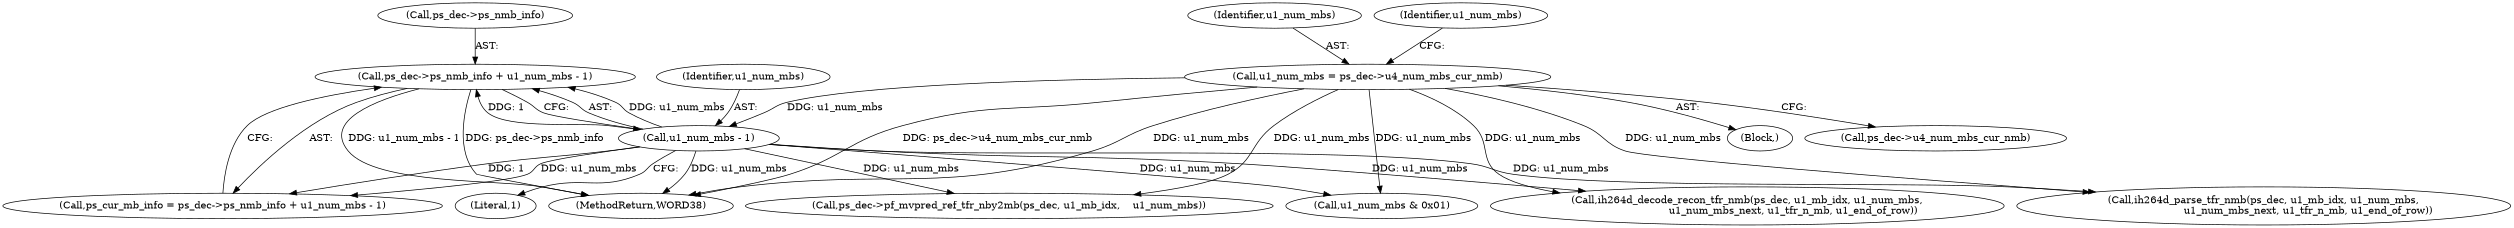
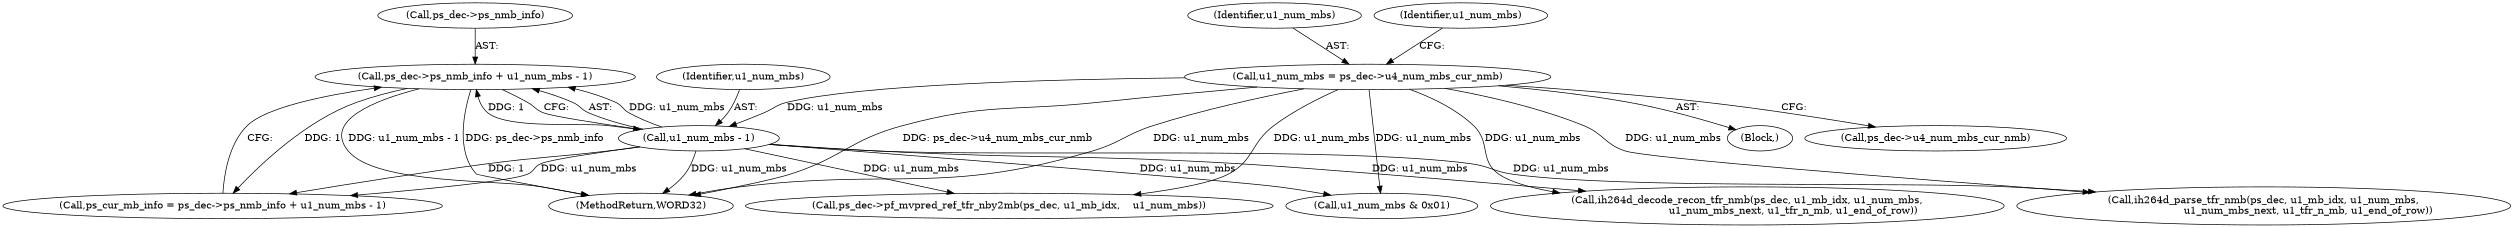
edge "(Call,ps_dec->ps_nmb_info + u1_num_mbs - 1)" -> "(Call,ps_cur_mb_info = ps_dec->ps_nmb_info + u1_num_mbs - 1)": label "AST: " -> "DDG: 1"
node "(Literal,1)": removed
node "(MethodReturn,WORD38)": label "(MethodReturn,WORD38)" -> "(MethodReturn,WORD32)"
